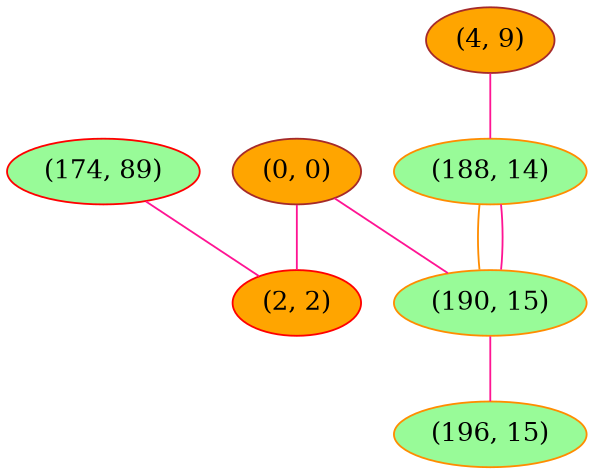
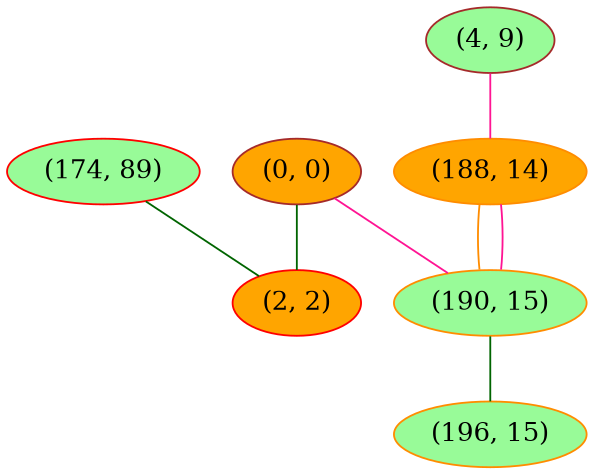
node "(4, 9)": fillcolor orange -> palegreen
node "(188, 14)": fillcolor palegreen -> orange
edge "(0, 0)" -- "(2, 2)": color deeppink -> darkgreen
edge "(174, 89)" -- "(2, 2)": color deeppink -> darkgreen
edge "(190, 15)" -- "(196, 15)": color deeppink -> darkgreen
